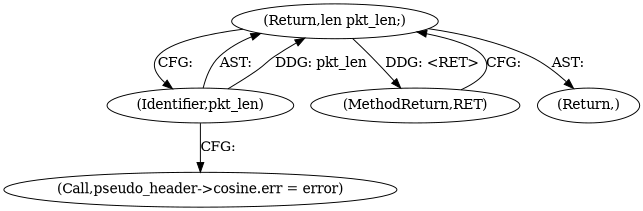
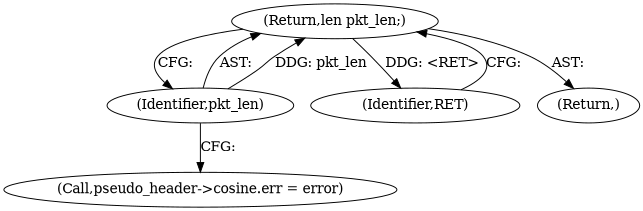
node "(MethodReturn,RET)": label "(MethodReturn,RET)" -> "(Identifier,RET)"
